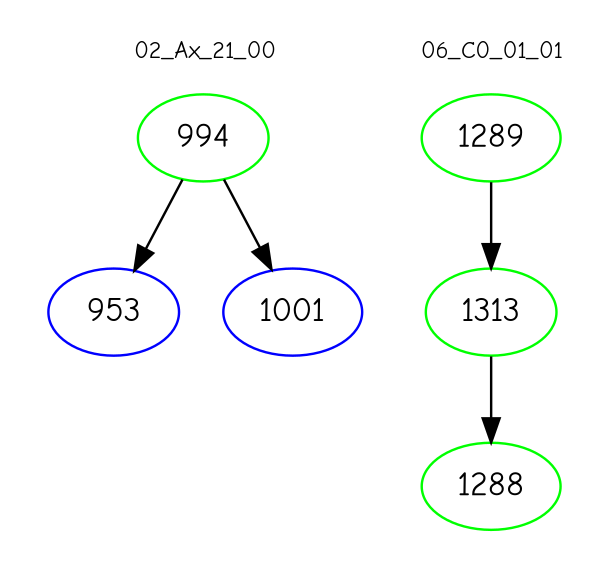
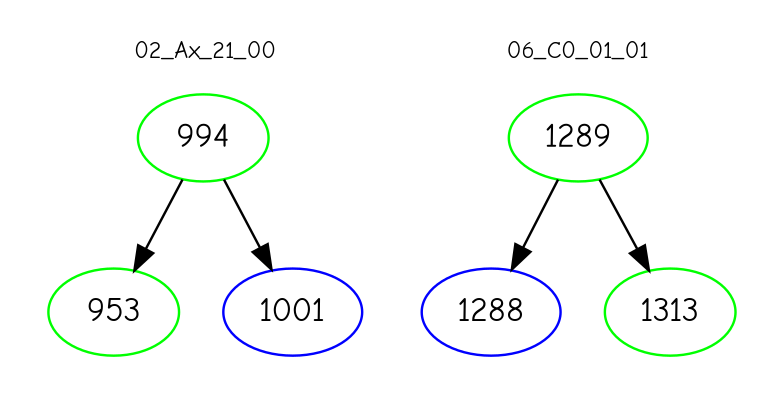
node "953": color blue -> green
edge "1313" -> "1288": now "1289" -> "1288"
node "1288": color green -> blue
